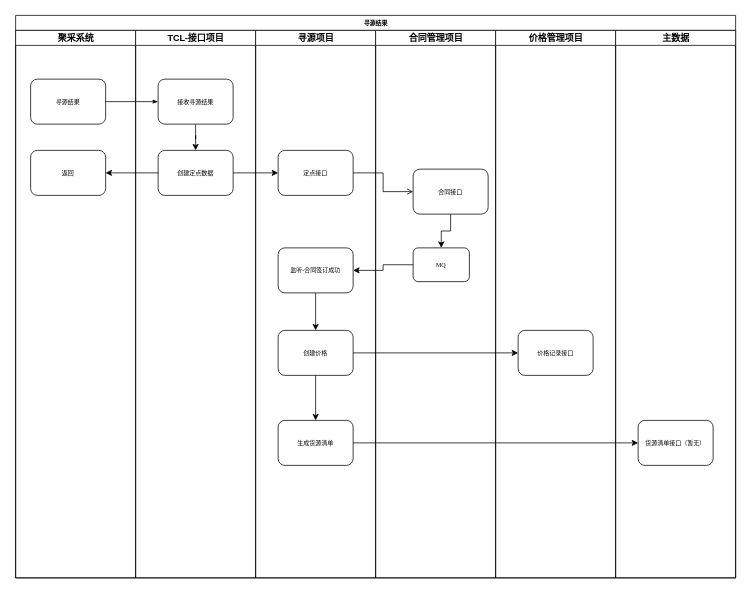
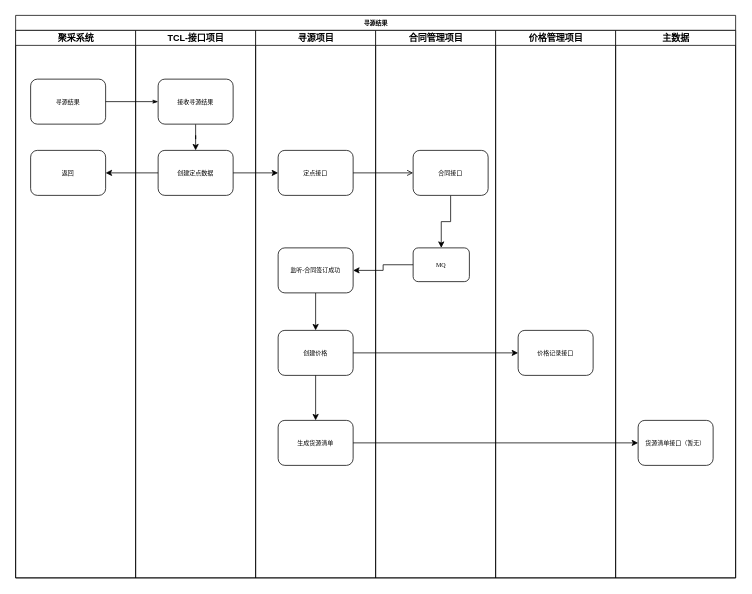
node "合同接口": moved (450, 192) -> (450, 173)
